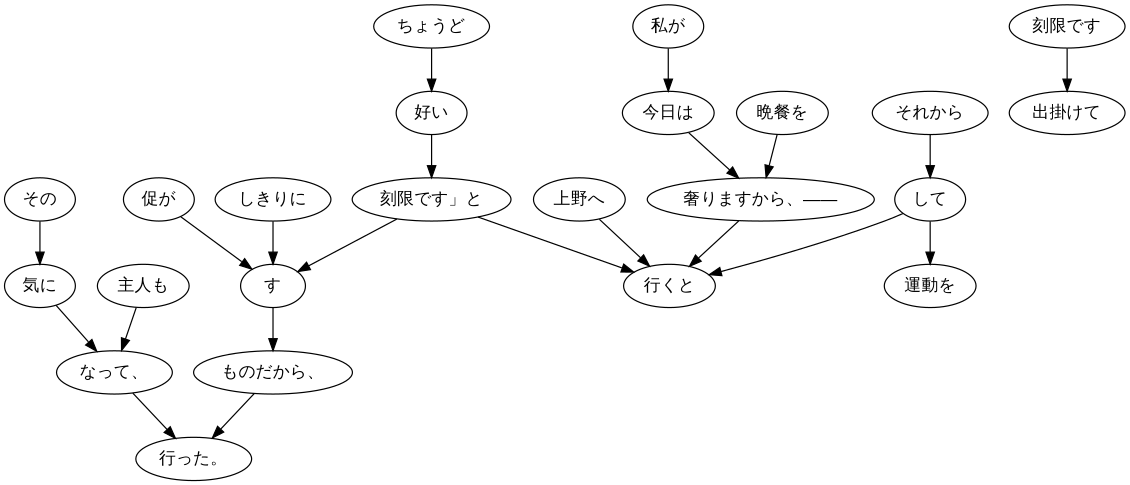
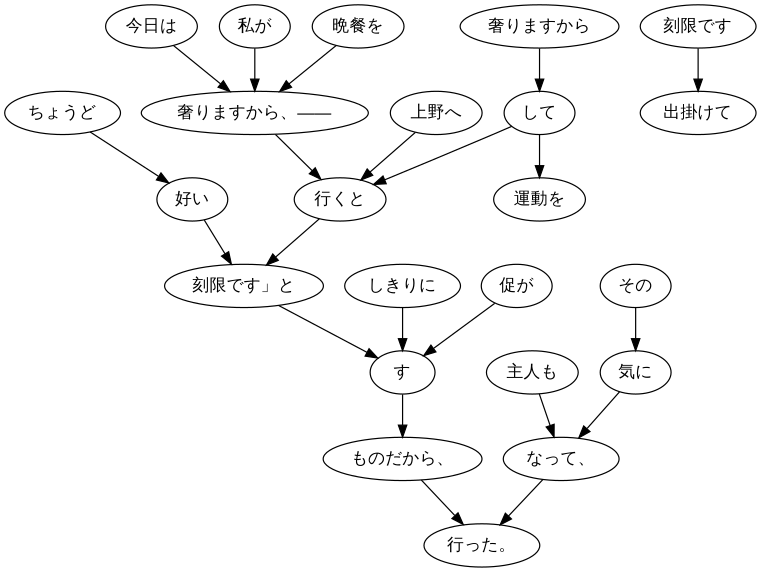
edge "私が" -> "今日は": now "私が" -> "奢りますから、——"
node "それから": label "それから" -> "奢りますから"
edge "刻限です」と" -> "行くと": reversed
